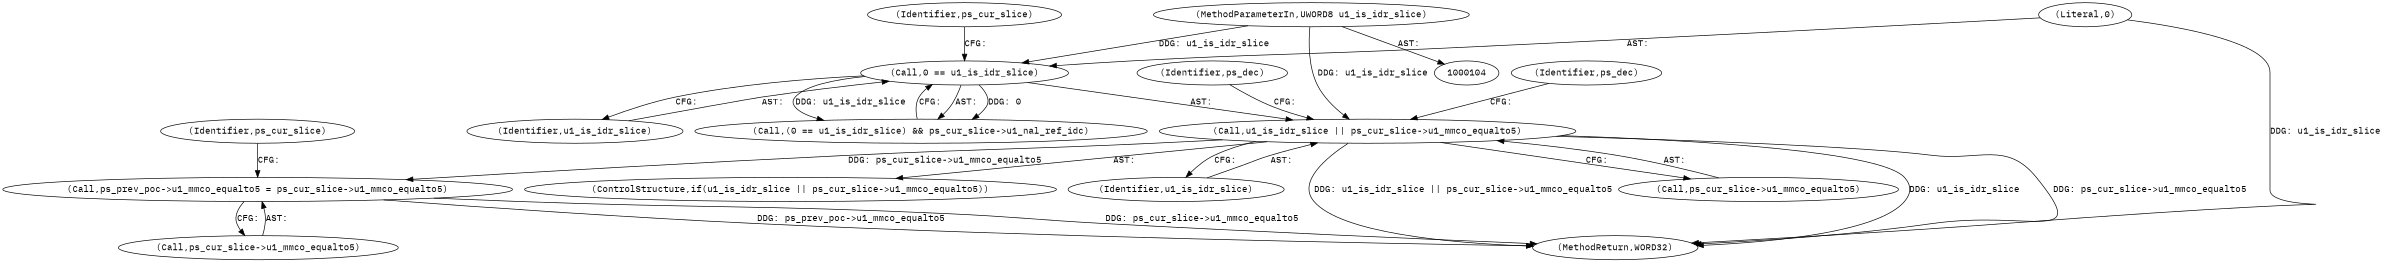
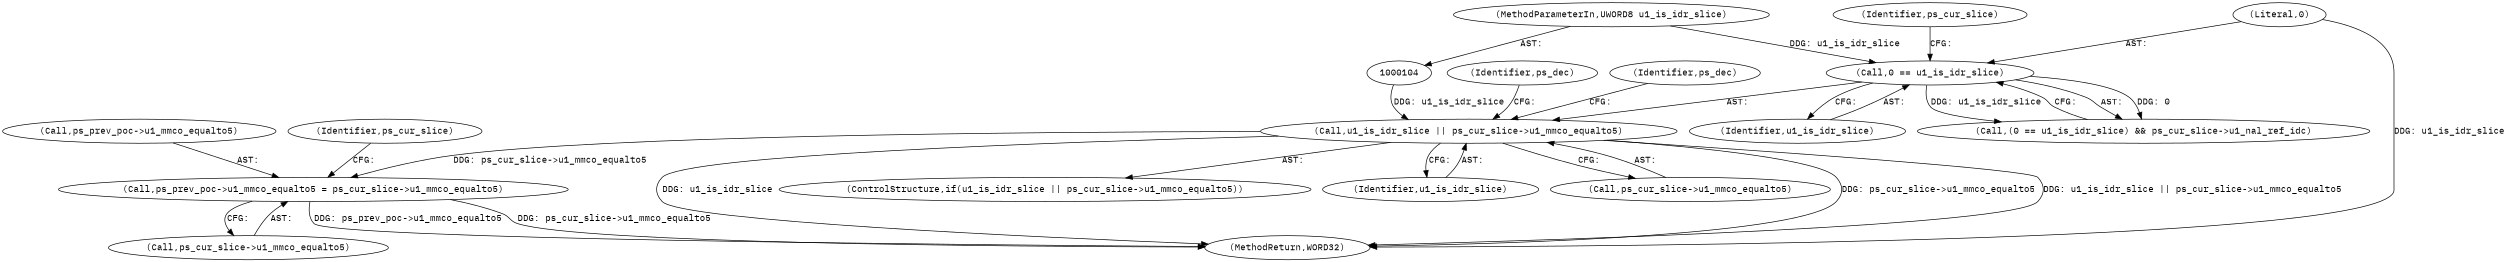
edge "(MethodParameterIn,UWORD8 u1_is_idr_slice)" -> "(Call,u1_is_idr_slice || ps_cur_slice->u1_mmco_equalto5)": now "1000104" -> "(Call,u1_is_idr_slice || ps_cur_slice->u1_mmco_equalto5)"
node "(Call,ps_prev_poc->u1_mmco_equalto5)": added
